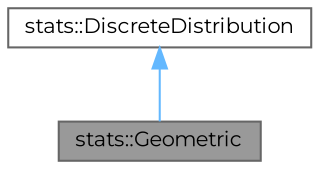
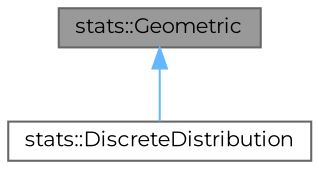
edge "stats::Geometric" -> "stats::DiscreteDistribution": reversed
